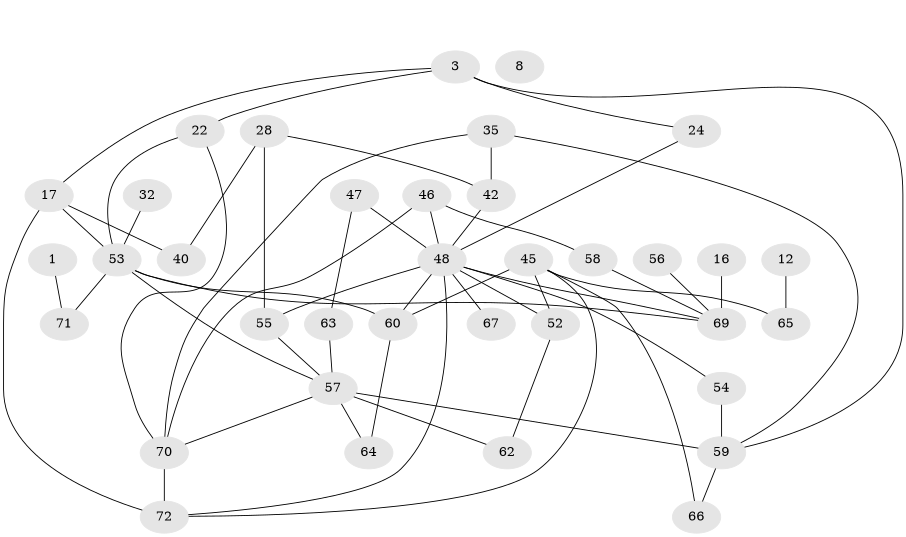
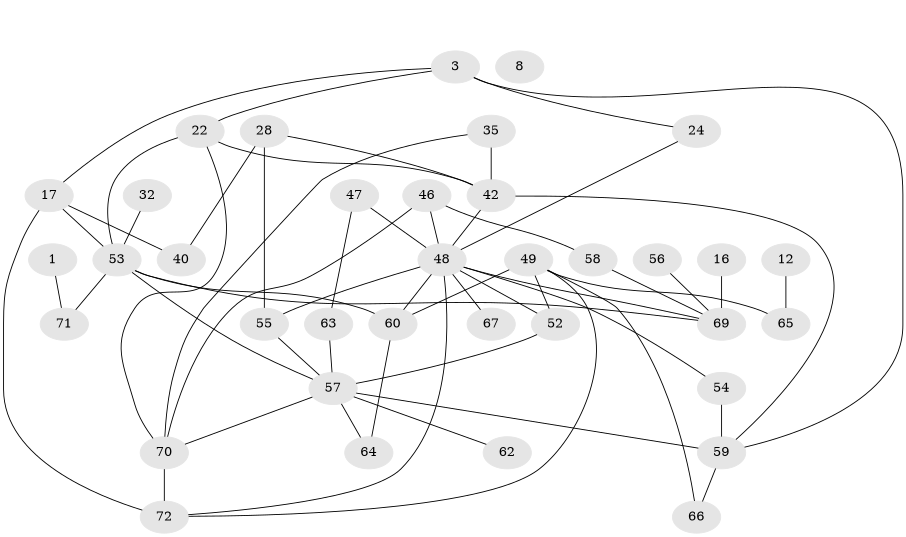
edge "22" -- "42": added
edge "35" -- "59": now "42" -- "59"
node "45": label "45" -> "49"
edge "52" -- "62": now "52" -- "57"
